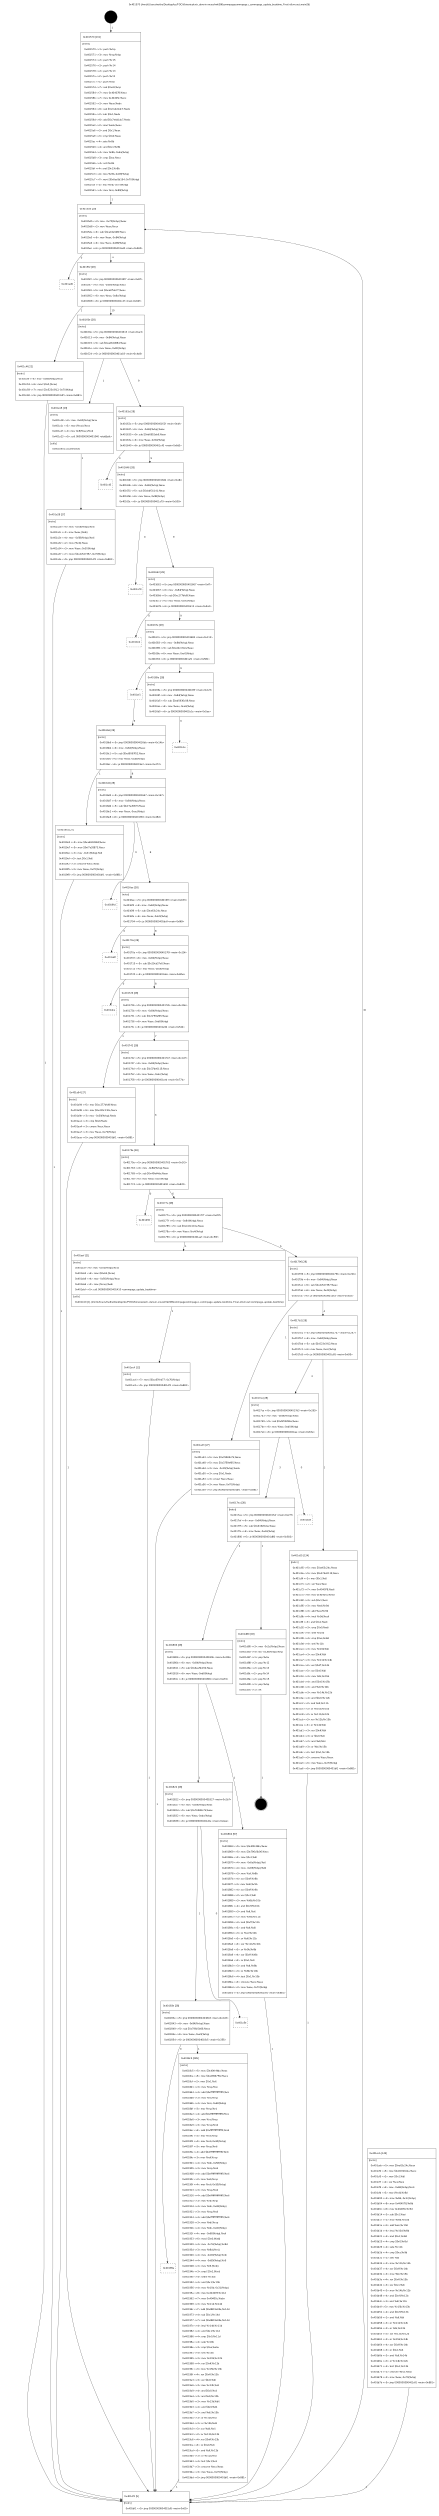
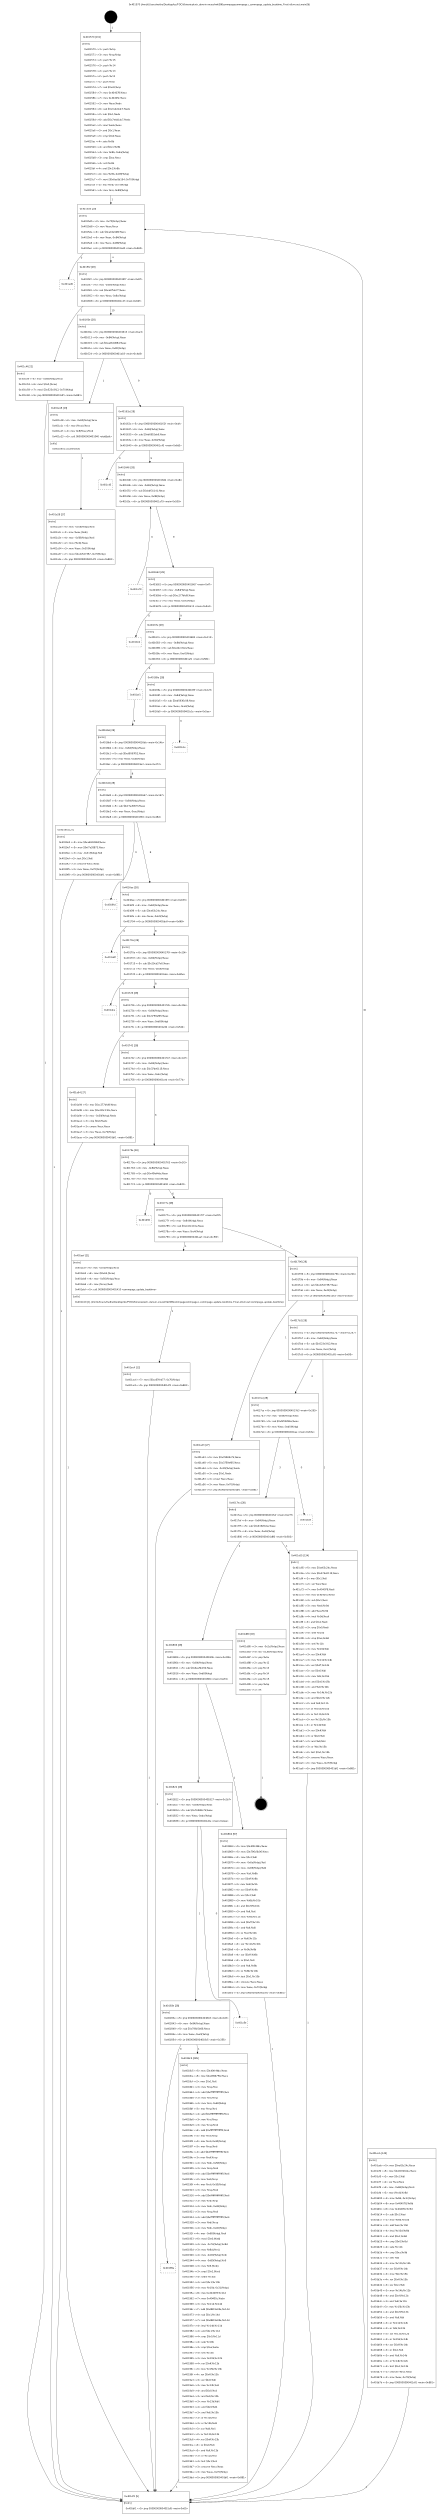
edge "0x401646 [28]" -> "0x401a79": reversed
edge "0x4017ea [28]" -> "0x401d80 [18]": now "0x4017ea [28]" -> "0x401c65 [134]"
